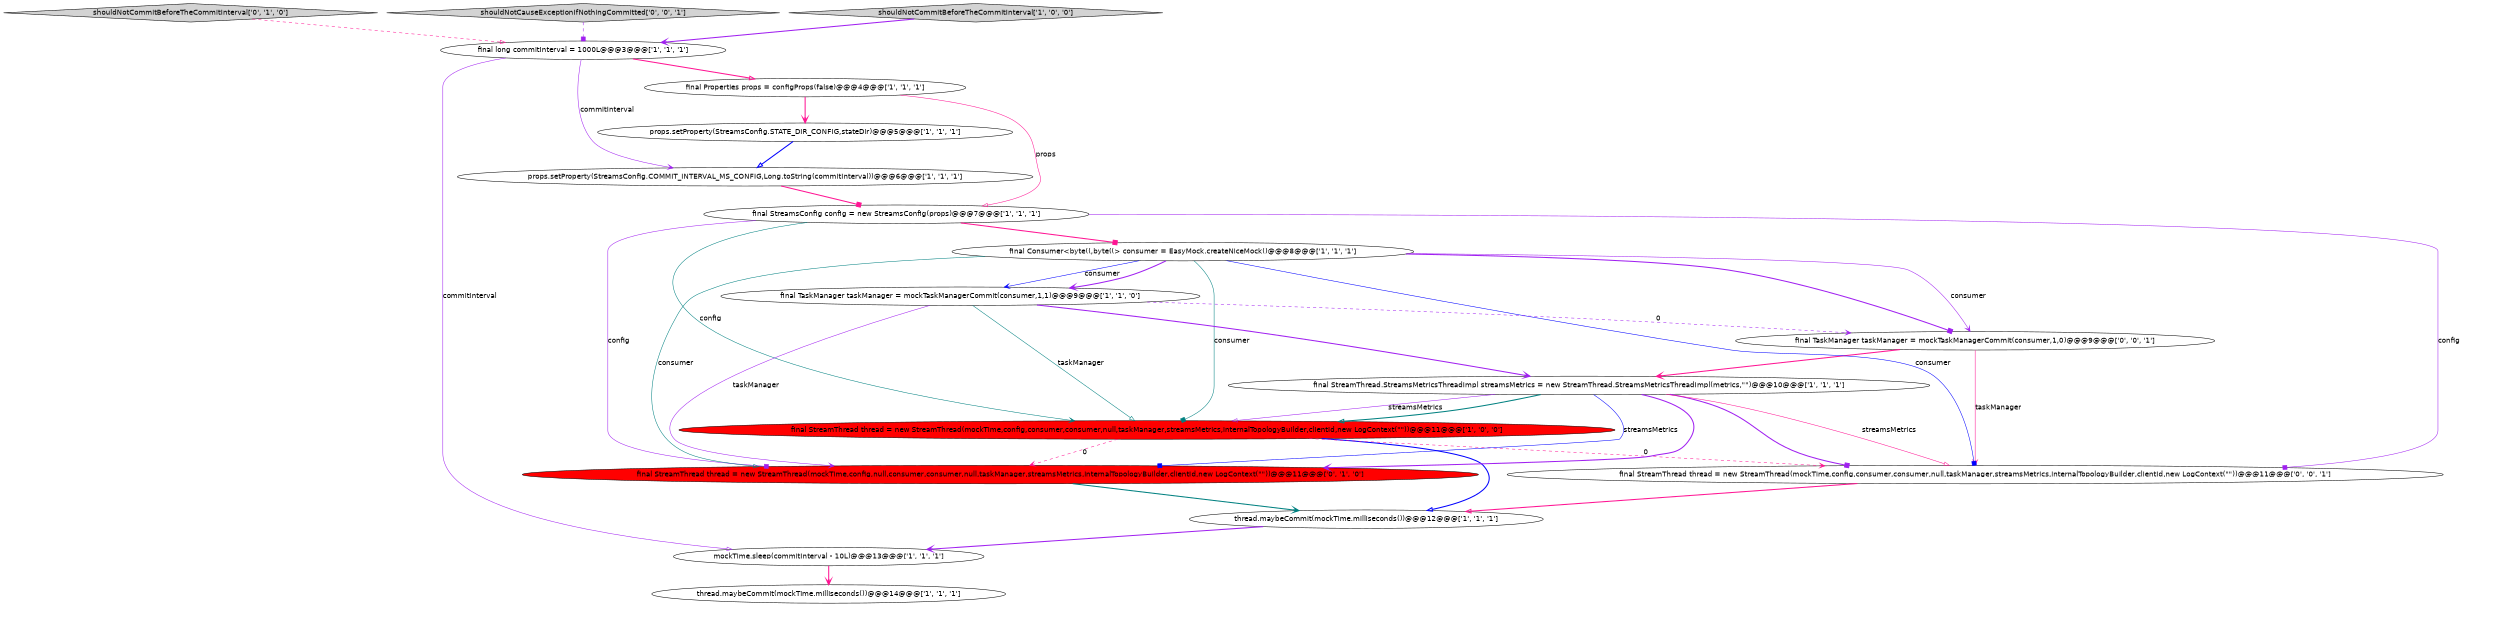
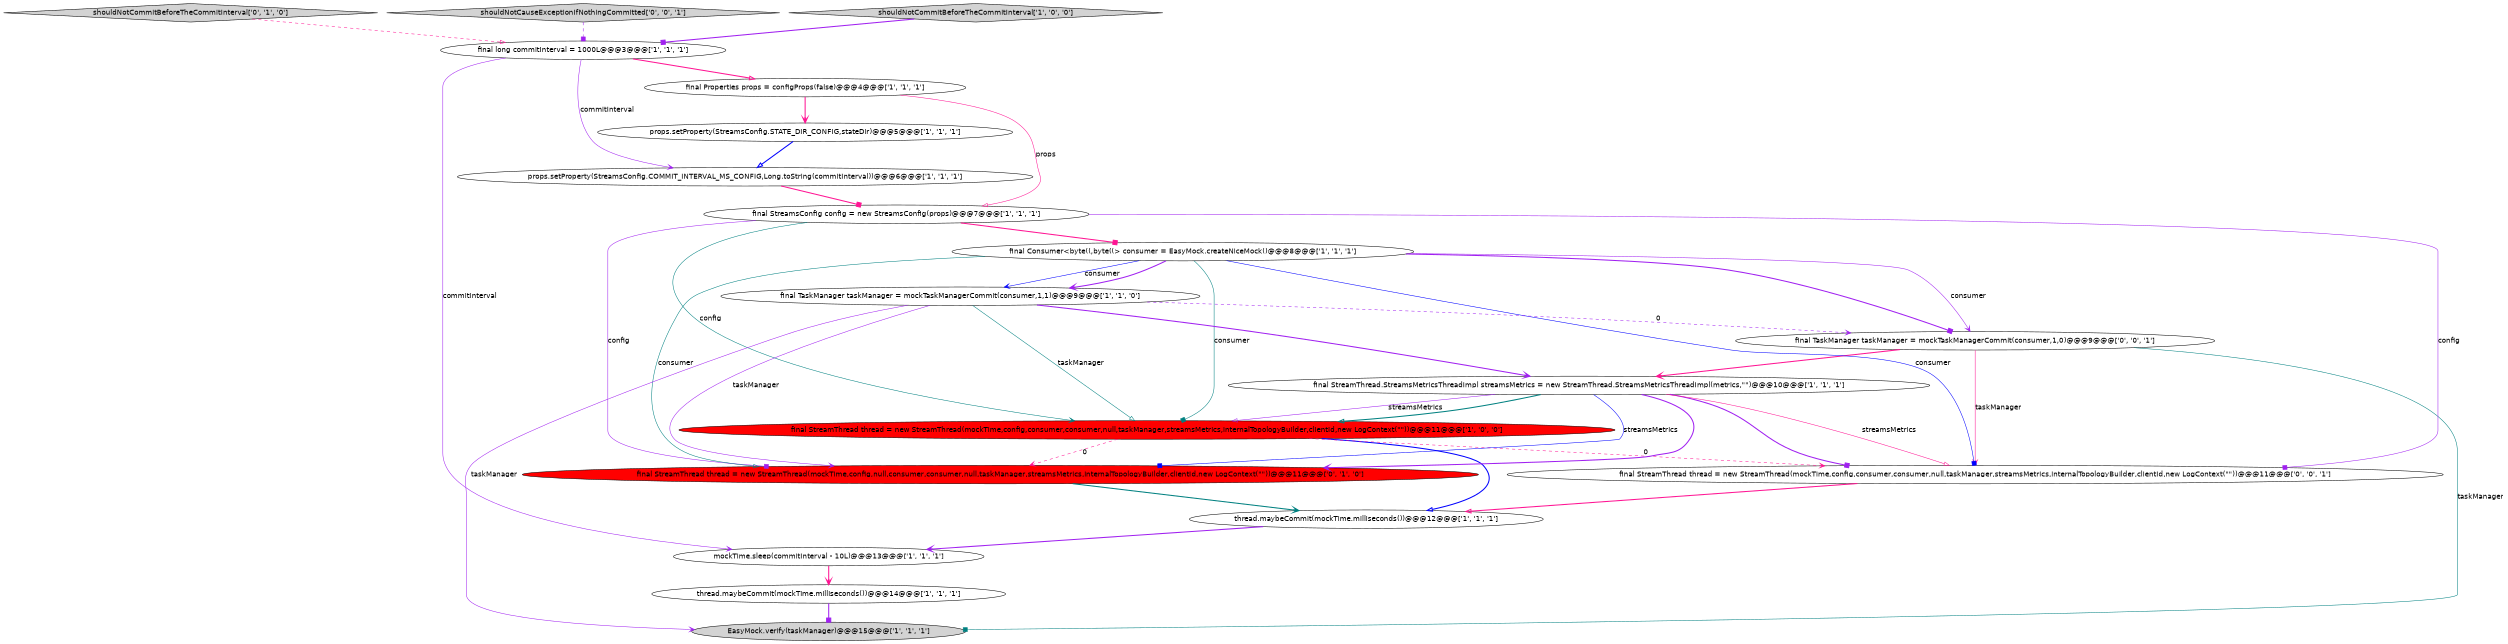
edge "shouldNotCommitBeforeTheCommitInterval['1', '0', '0']" -> "final long commitInterval = 1000L@@@3@@@['1', '1', '1']": arrowhead vee -> box
edge "final long commitInterval = 1000L@@@3@@@['1', '1', '1']" -> "mockTime.sleep(commitInterval - 10L)@@@13@@@['1', '1', '1']": arrowhead onormal -> vee
node "EasyMock.verify(taskManager)@@@15@@@['1', '1', '1']": added
